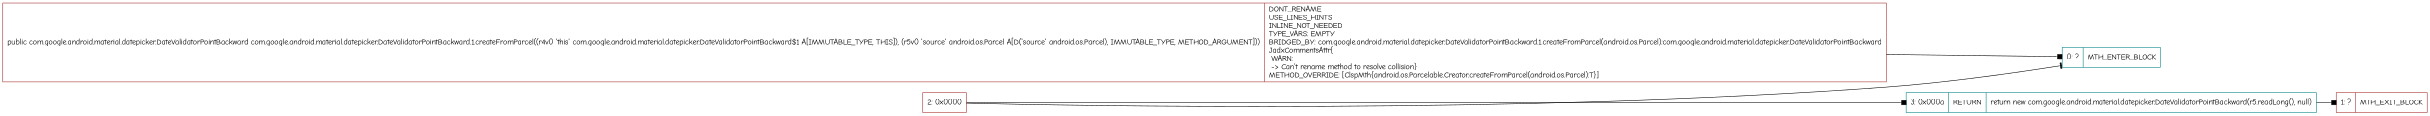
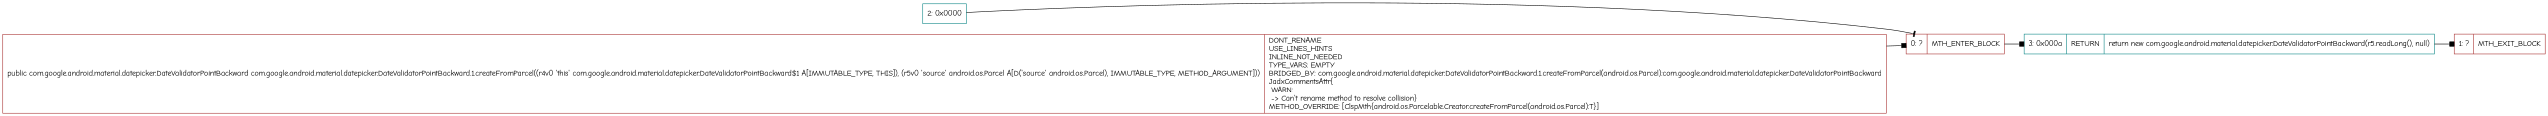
node "0: ?": color teal -> brown
node "2: 0x0000": color brown -> teal
edge "2: 0x0000" -> "3: 0x000a": now "0: ?" -> "3: 0x000a"
